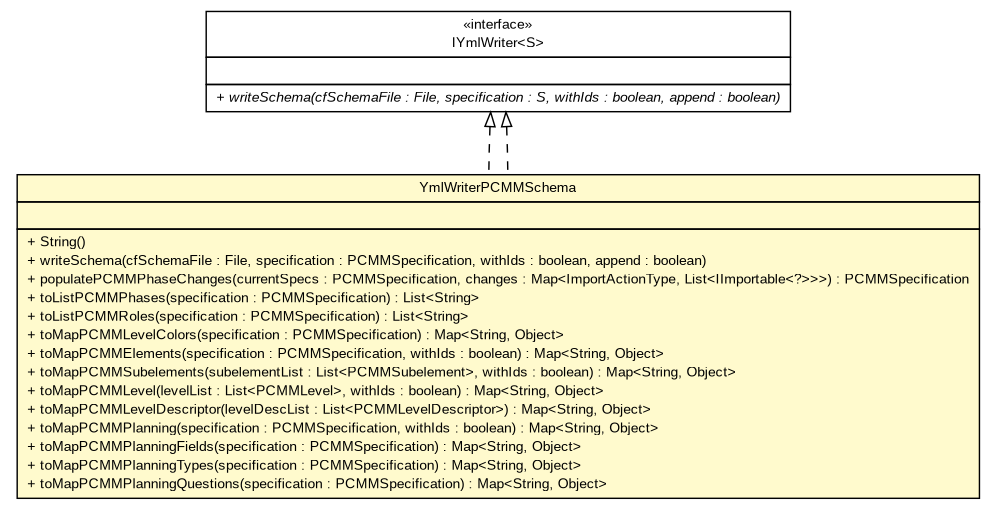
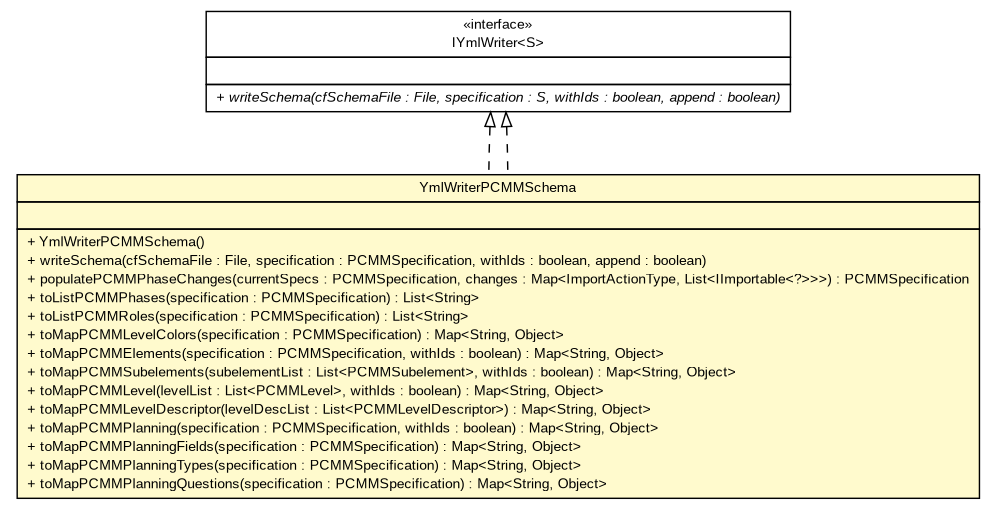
node "YmlWriterPCMMSchema": text "+ String()" -> "+ YmlWriterPCMMSchema()"
